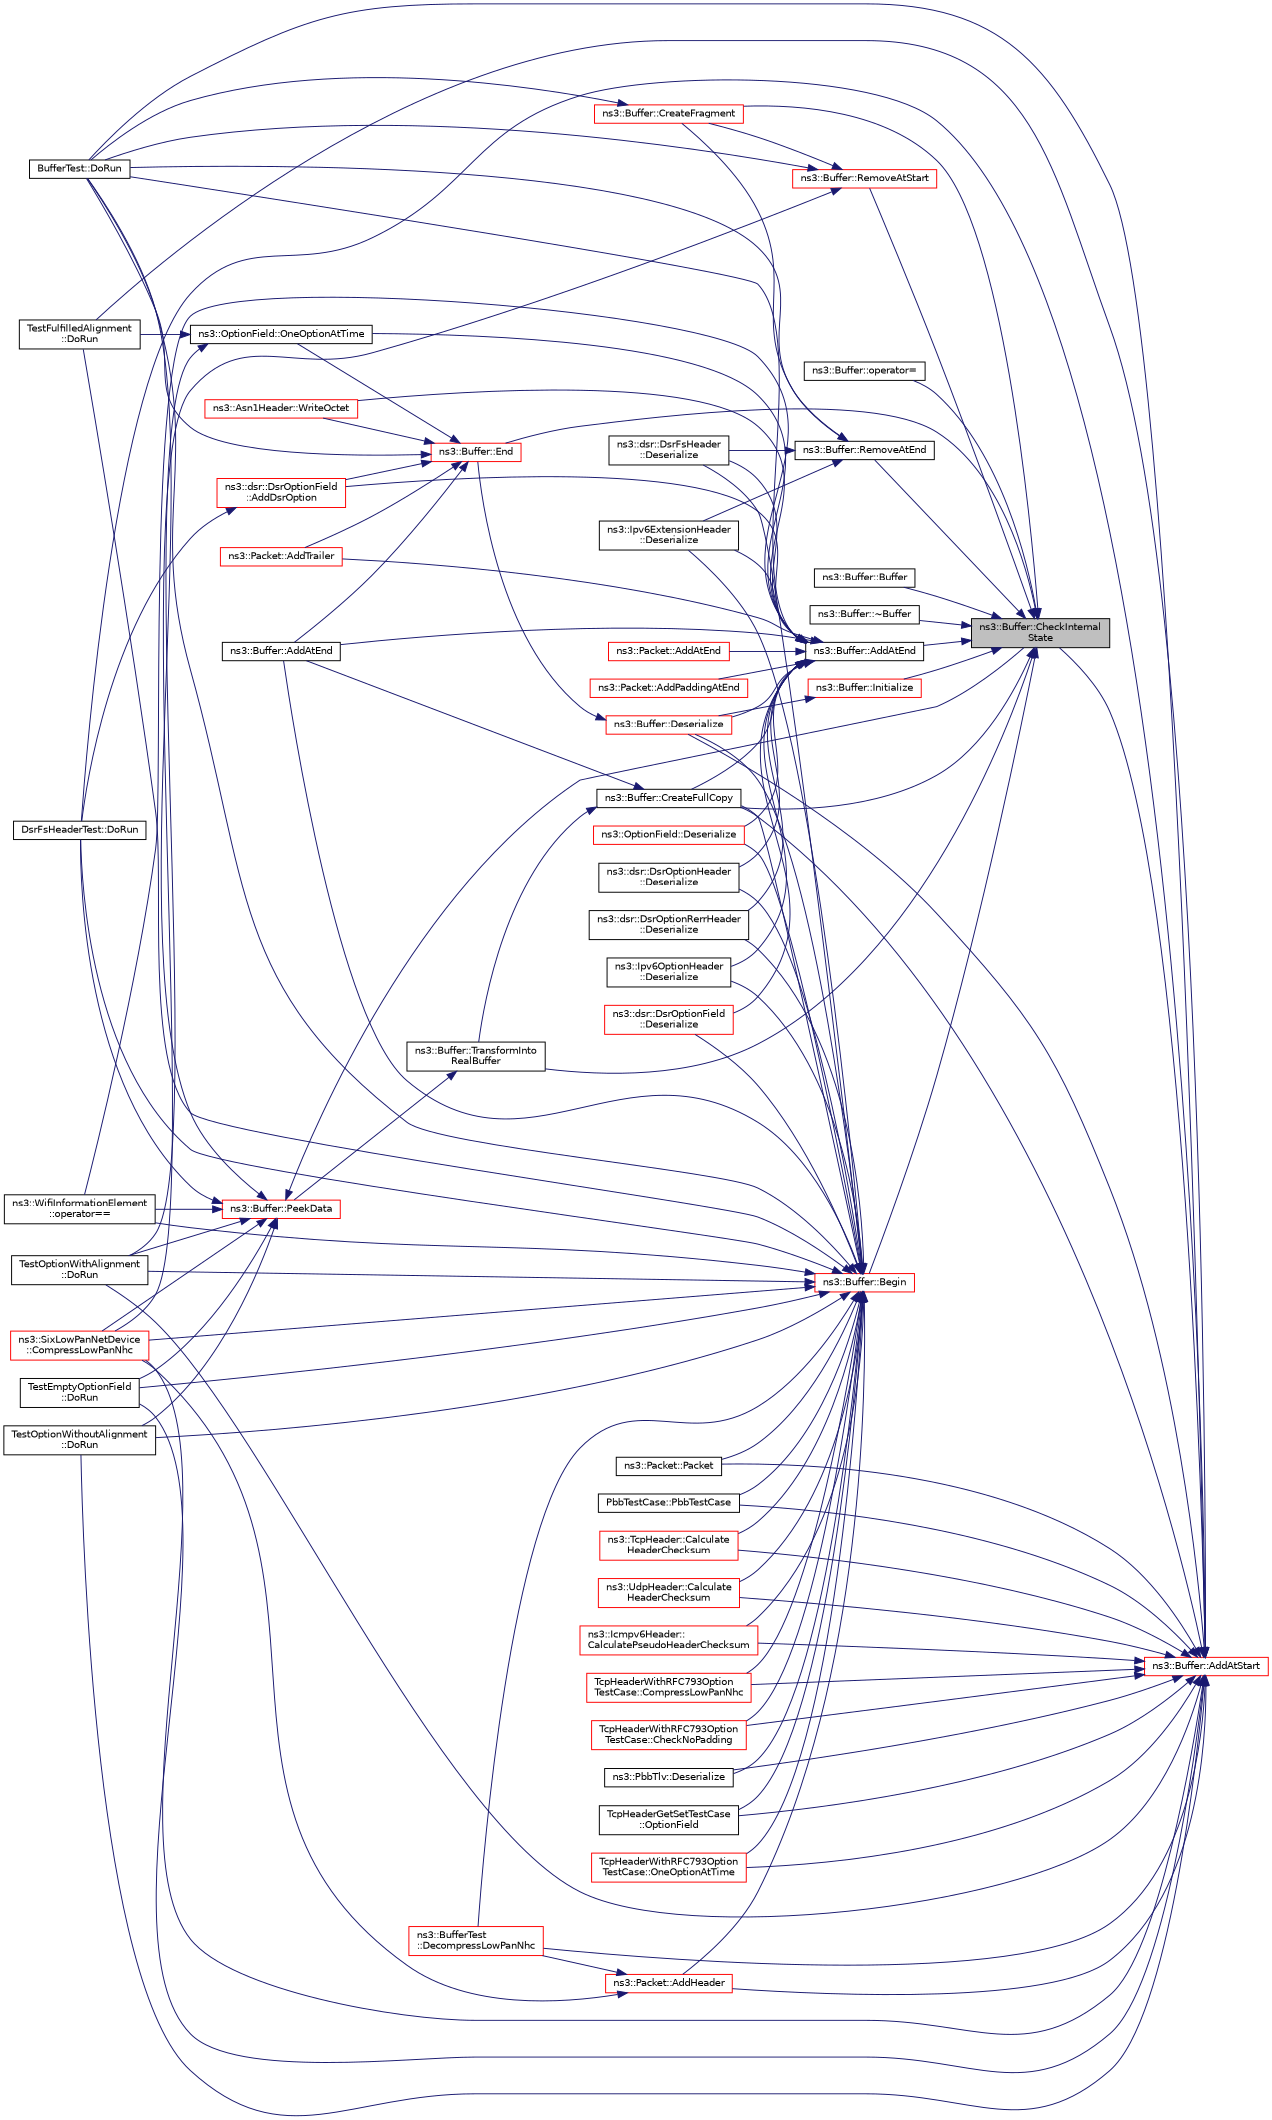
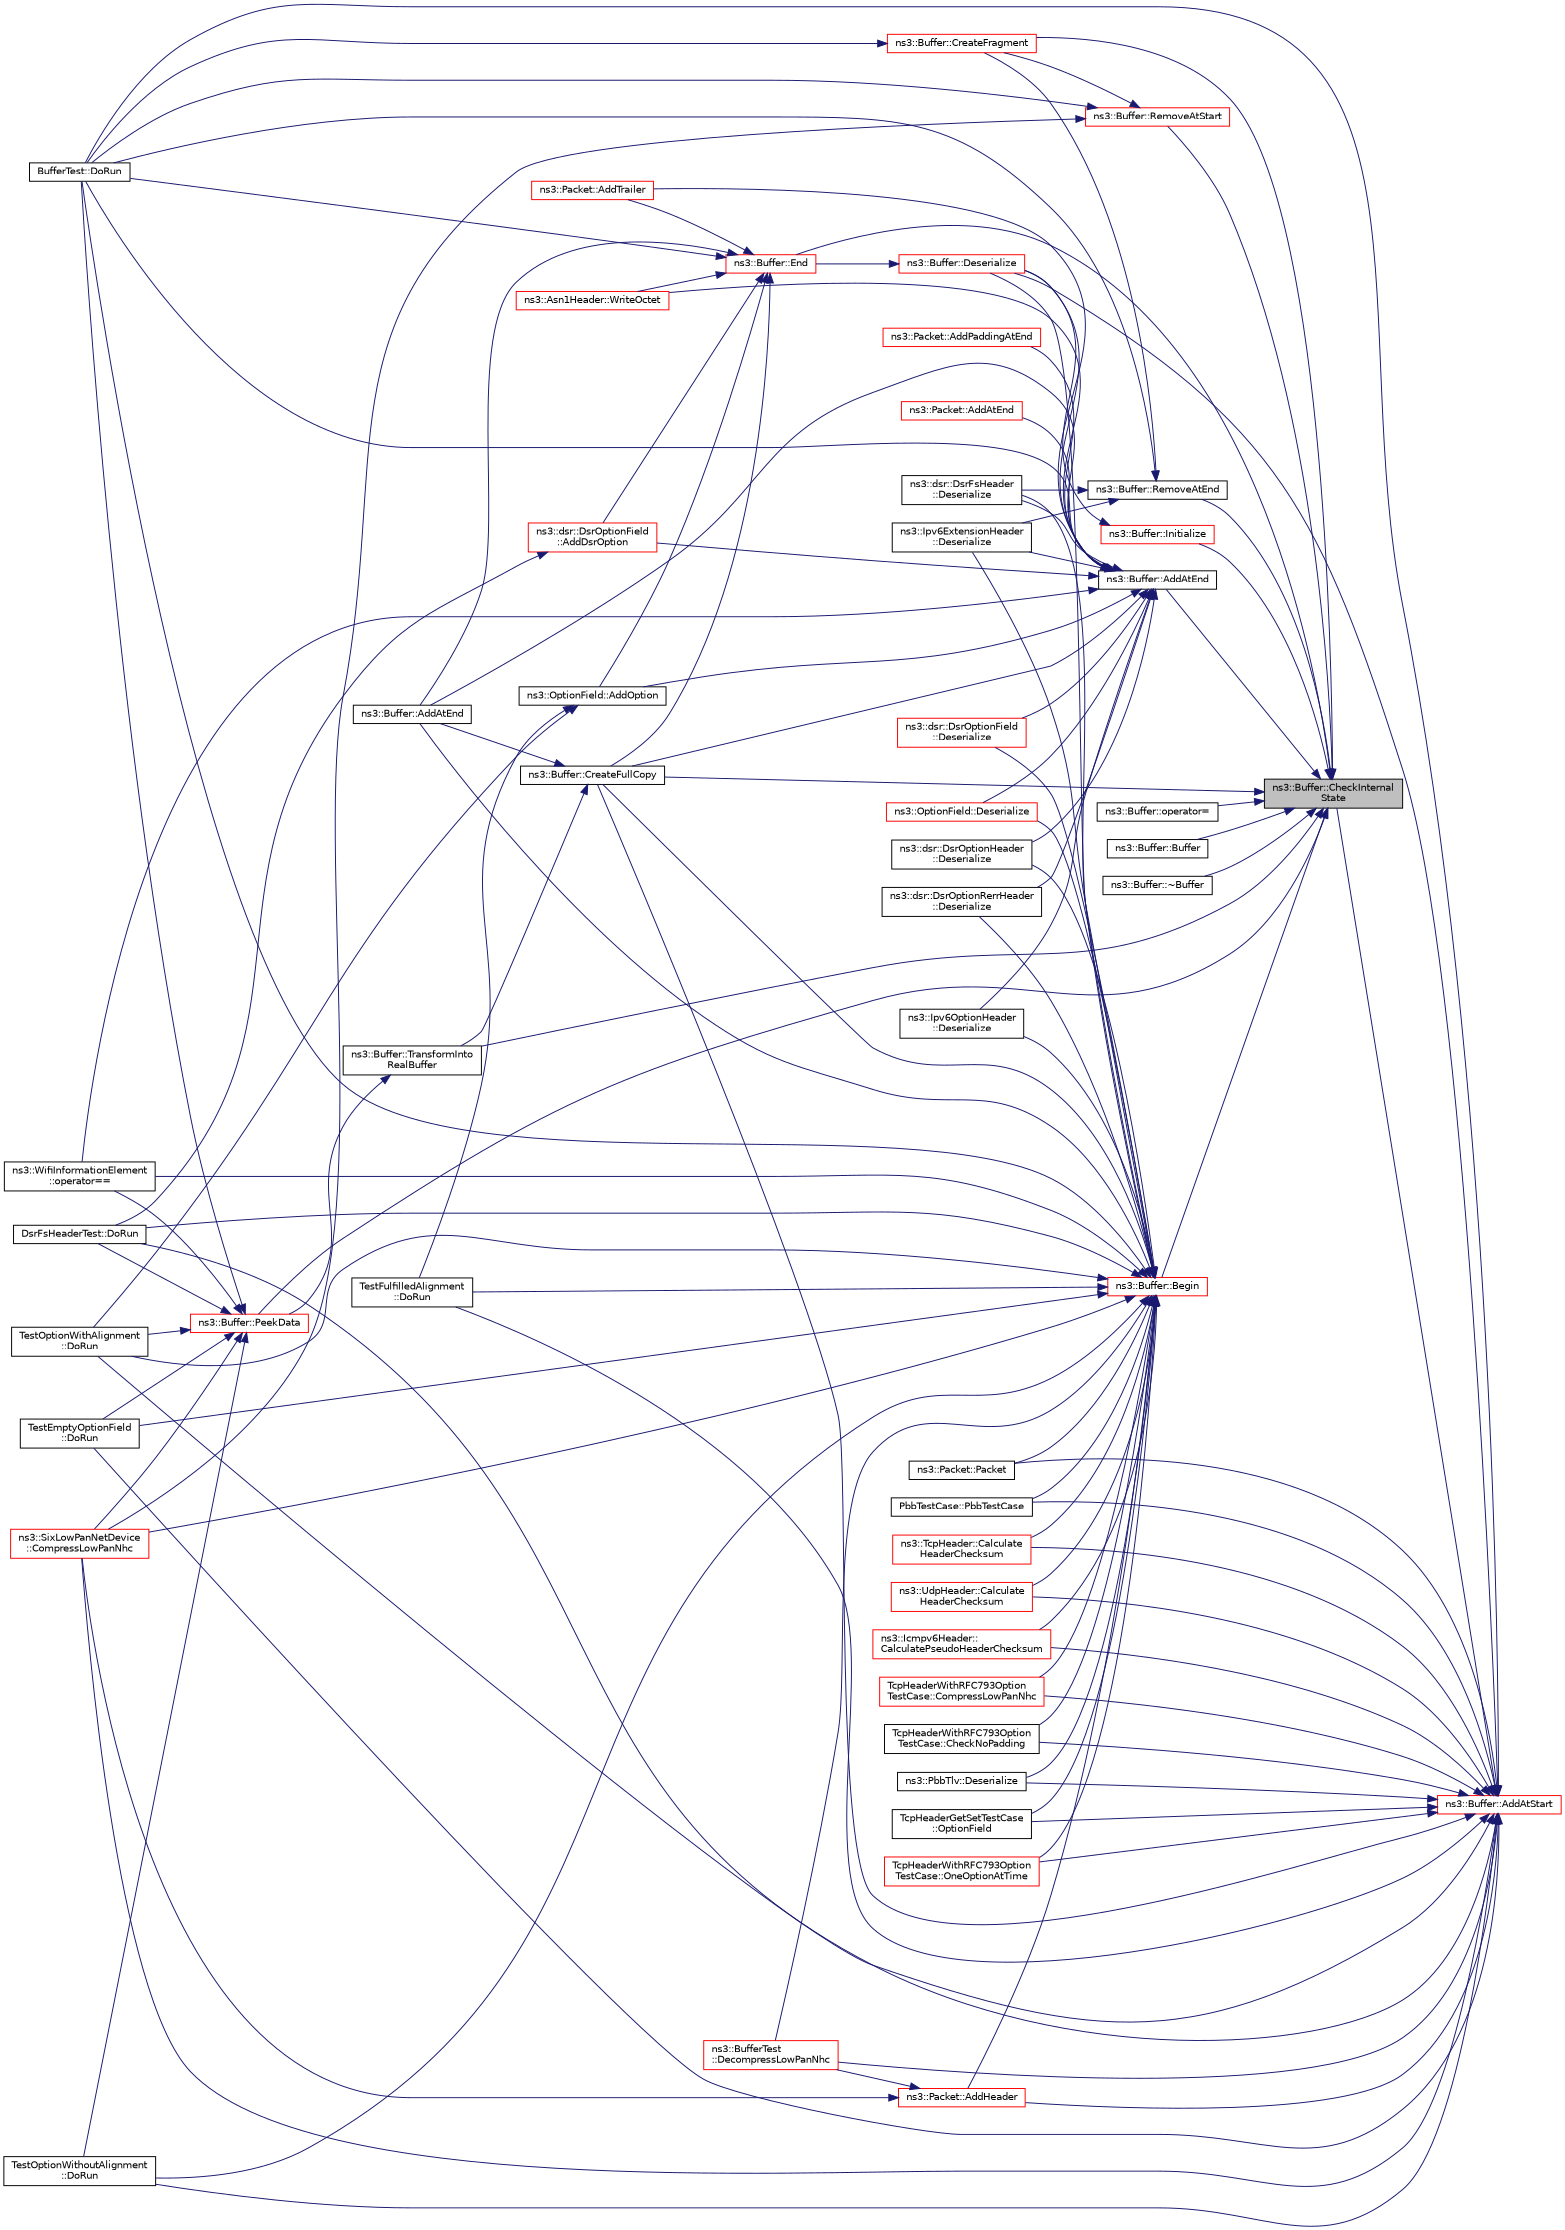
node "ns3::OptionField::OneOptionAtTime": label "ns3::OptionField::OneOptionAtTime" -> "ns3::OptionField::AddOption"
edge "ns3::Buffer::CreateFullCopy" -> "ns3::Buffer::End": added
edge "ns3::Buffer::CheckInternal State" -> "ns3::Buffer::PeekData": reversed
node "TcpHeaderWithRFC793Option TestCase::CheckNoPadding": color red -> black
